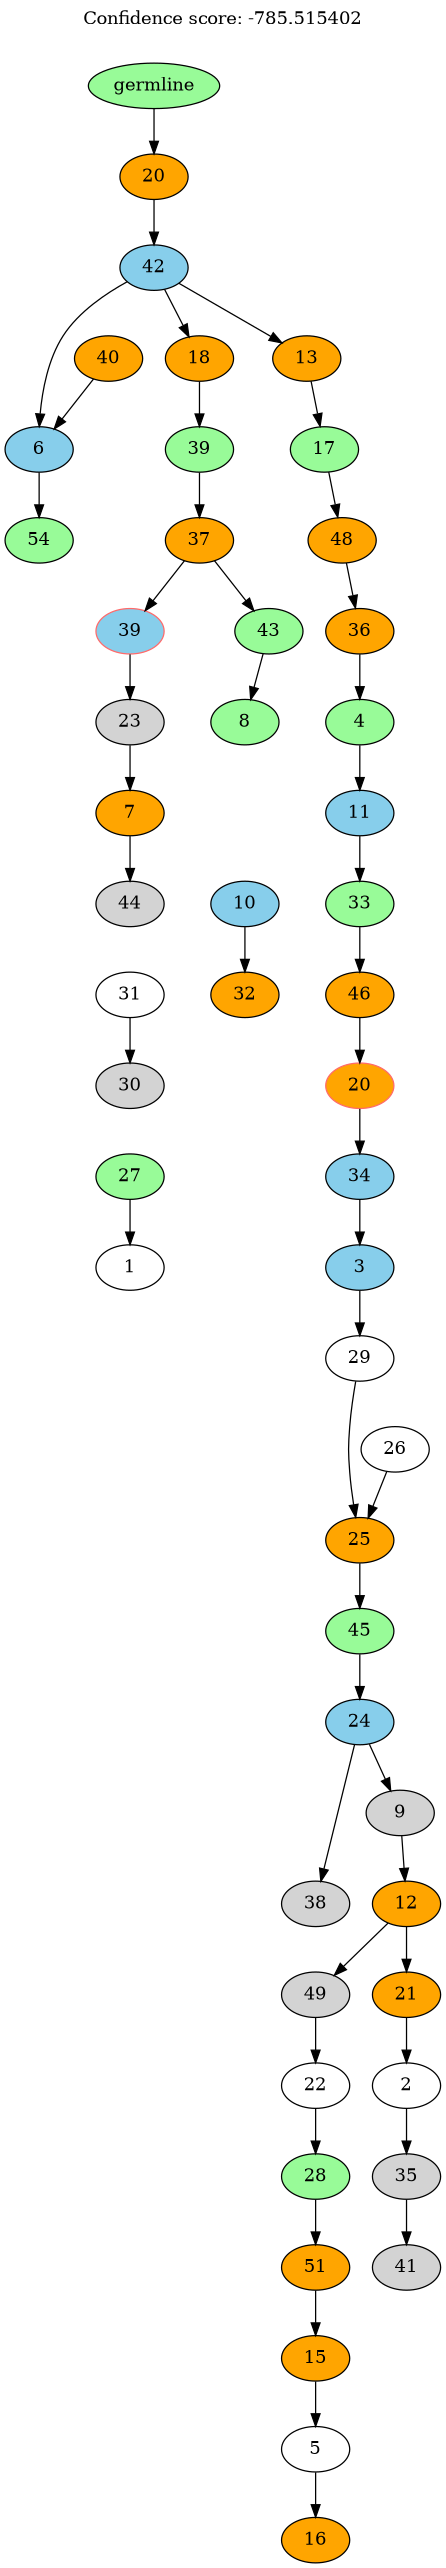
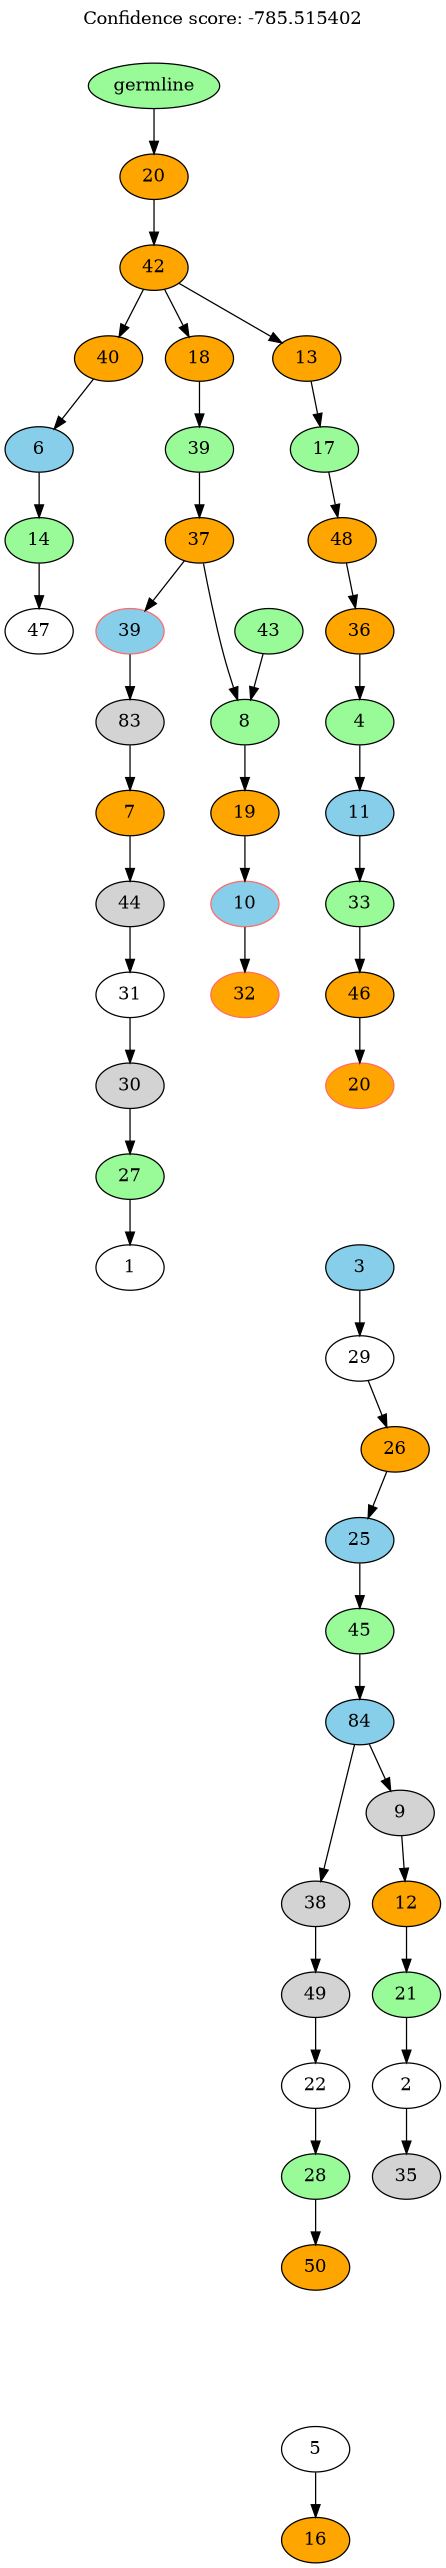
node "42": fillcolor skyblue -> orange
edge "42" -> "6": now "42" -> "40"
node "54": label "54" -> "14"
edge "37" -> "43": now "37" -> "8"
node "47": added
node "23": label "23" -> "83"
node "19": added
node "10": color black -> indianred1
edge "44" -> "31": added
node "32": color black -> indianred1
edge "30" -> "27": added
node "34": removed
edge "29" -> "25": now "29" -> "26"
node "26": fillcolor white -> orange
node "25": fillcolor orange -> skyblue
node "24": label "24" -> "84"
edge "12" -> "49": now "38" -> "49"
node "21": fillcolor orange -> palegreen
node "51": label "51" -> "50"
node "41": removed
node "15": removed
